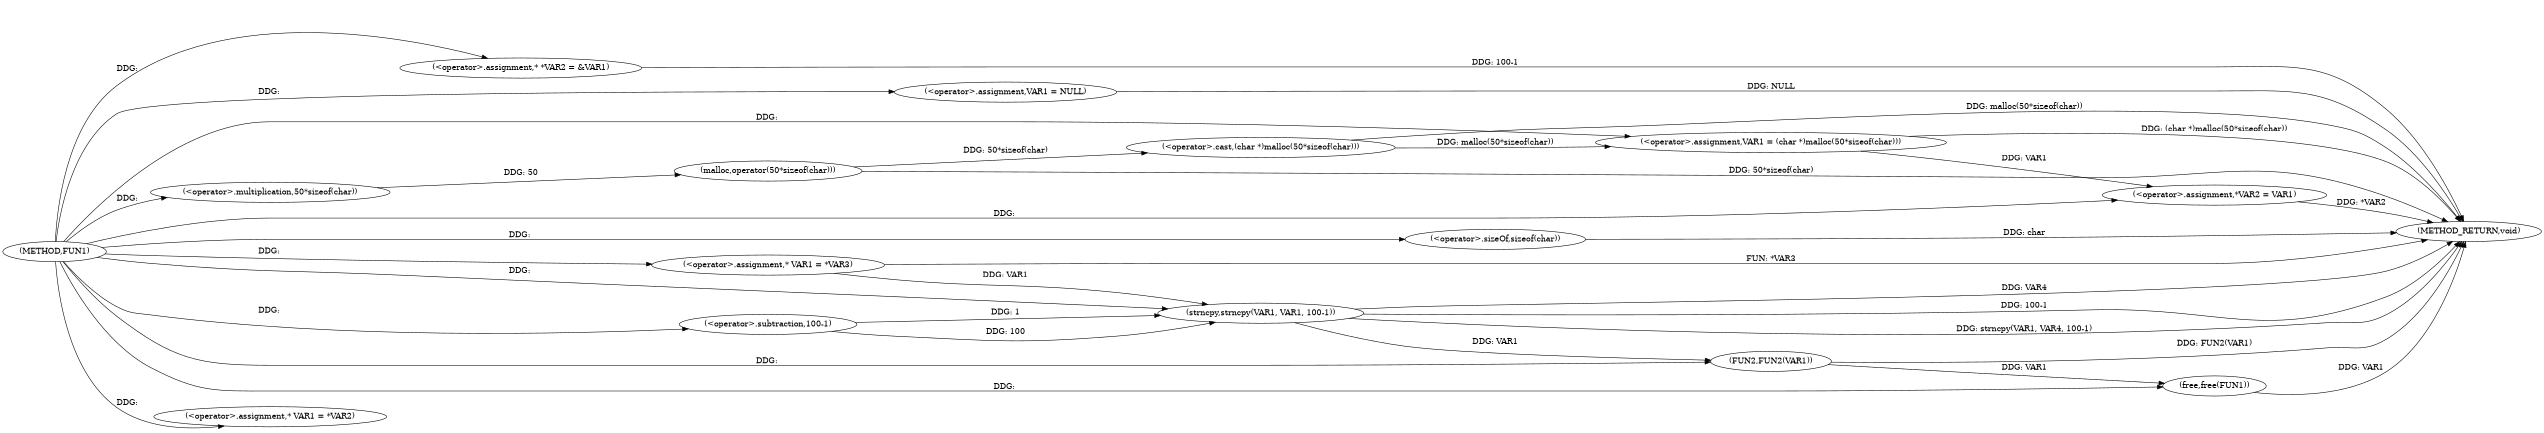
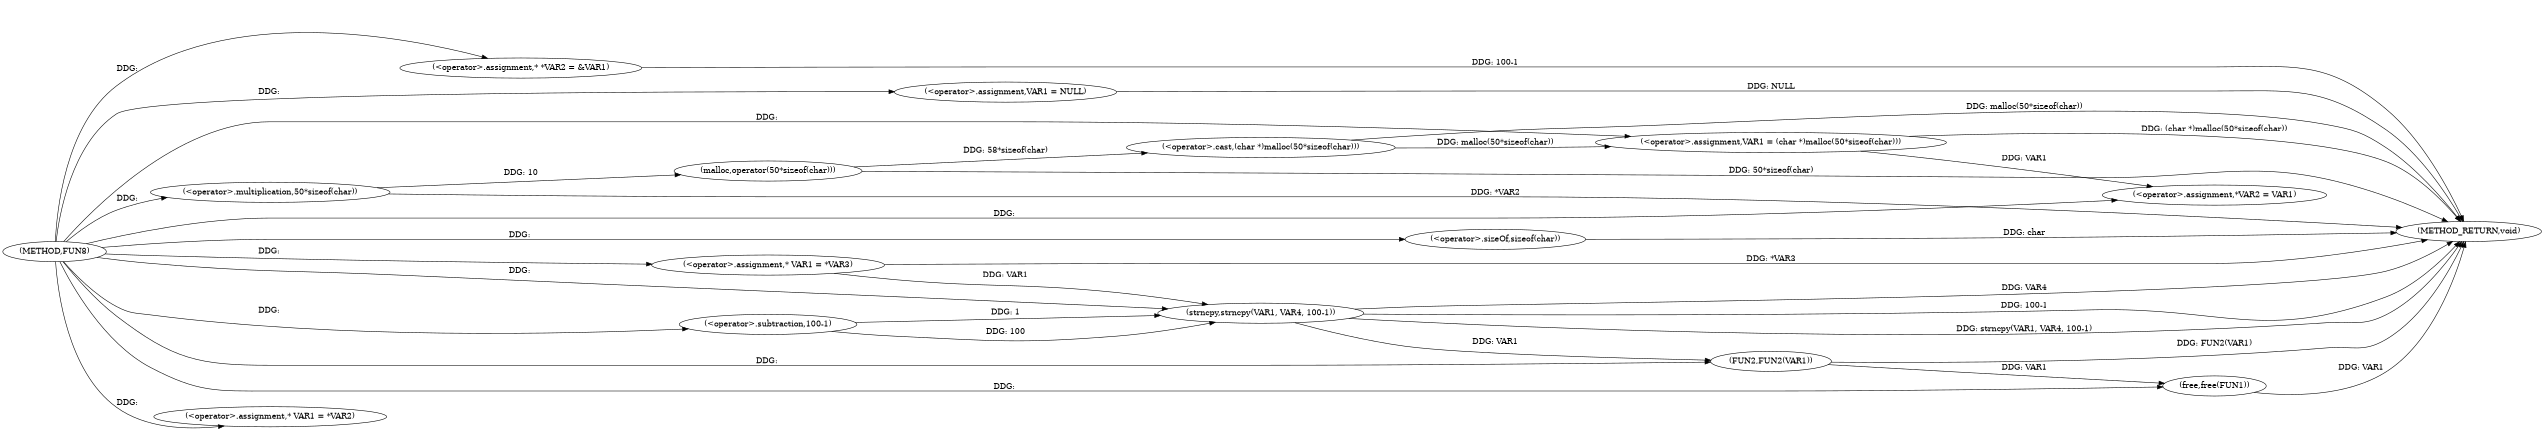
edge "(malloc,operator(50*sizeof(char)))" -> "(<operator>.cast,(char *)malloc(50*sizeof(char)))": label "DDG: 50*sizeof(char)" -> "DDG: 58*sizeof(char)"
edge "(<operator>.multiplication,50*sizeof(char))" -> "(malloc,operator(50*sizeof(char)))": label "DDG: 50" -> "DDG: 10"
edge "(<operator>.assignment,*VAR2 = VAR1)" -> "(METHOD_RETURN,void)": now "(<operator>.multiplication,50*sizeof(char))" -> "(METHOD_RETURN,void)"
node "(METHOD,FUN1)": label "(METHOD,FUN1)" -> "(METHOD,FUN8)"
edge "(<operator>.assignment,* VAR1 = *VAR3)" -> "(METHOD_RETURN,void)": label "FUN: *VAR3" -> "DDG: *VAR3"
node "(strncpy,strncpy(VAR1, VAR1, 100-1))": label "(strncpy,strncpy(VAR1, VAR1, 100-1))" -> "(strncpy,strncpy(VAR1, VAR4, 100-1))"
